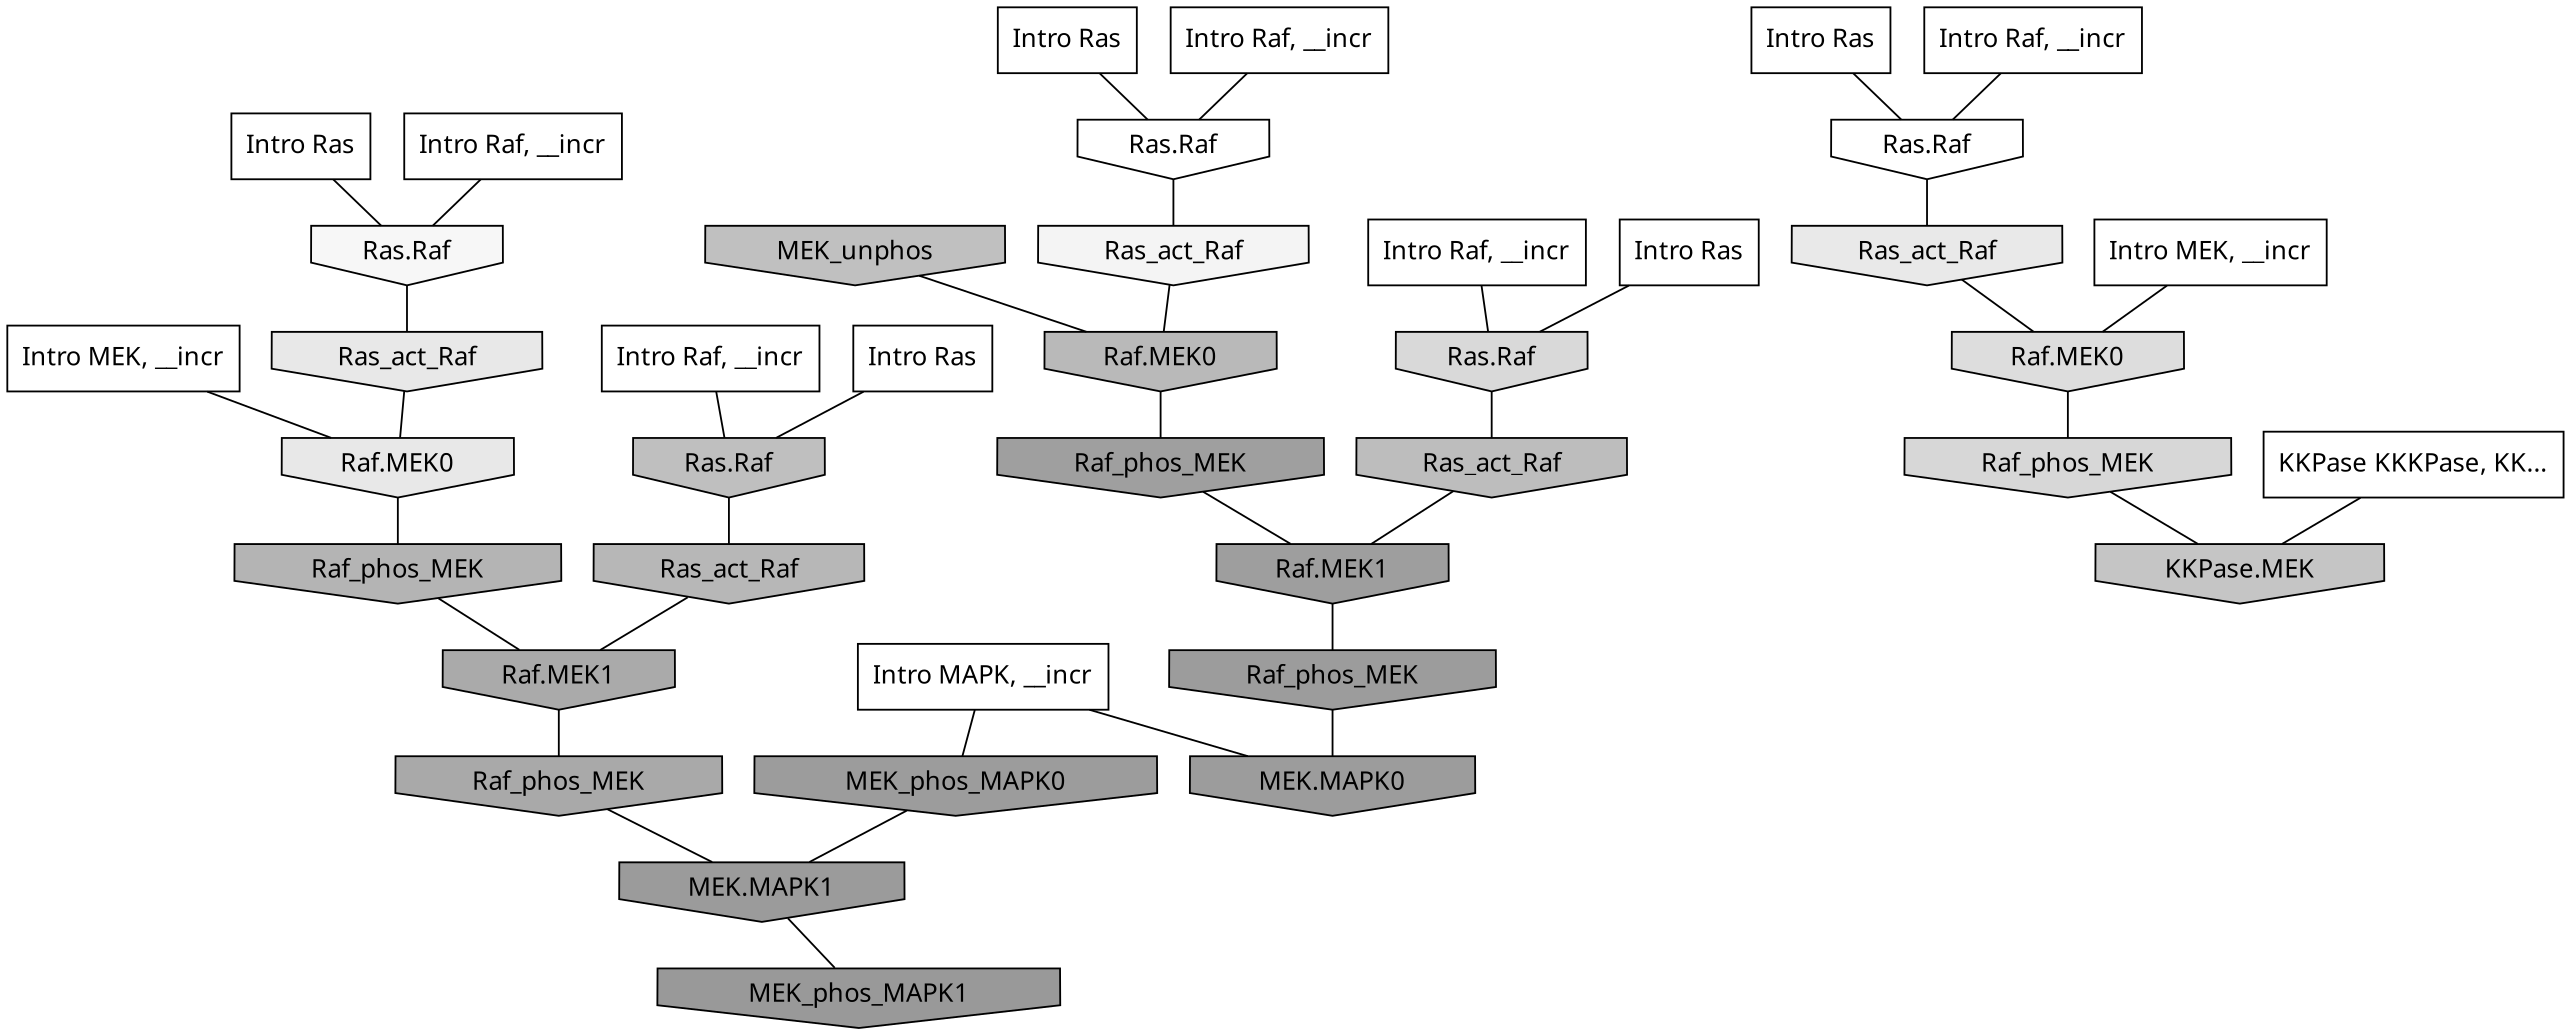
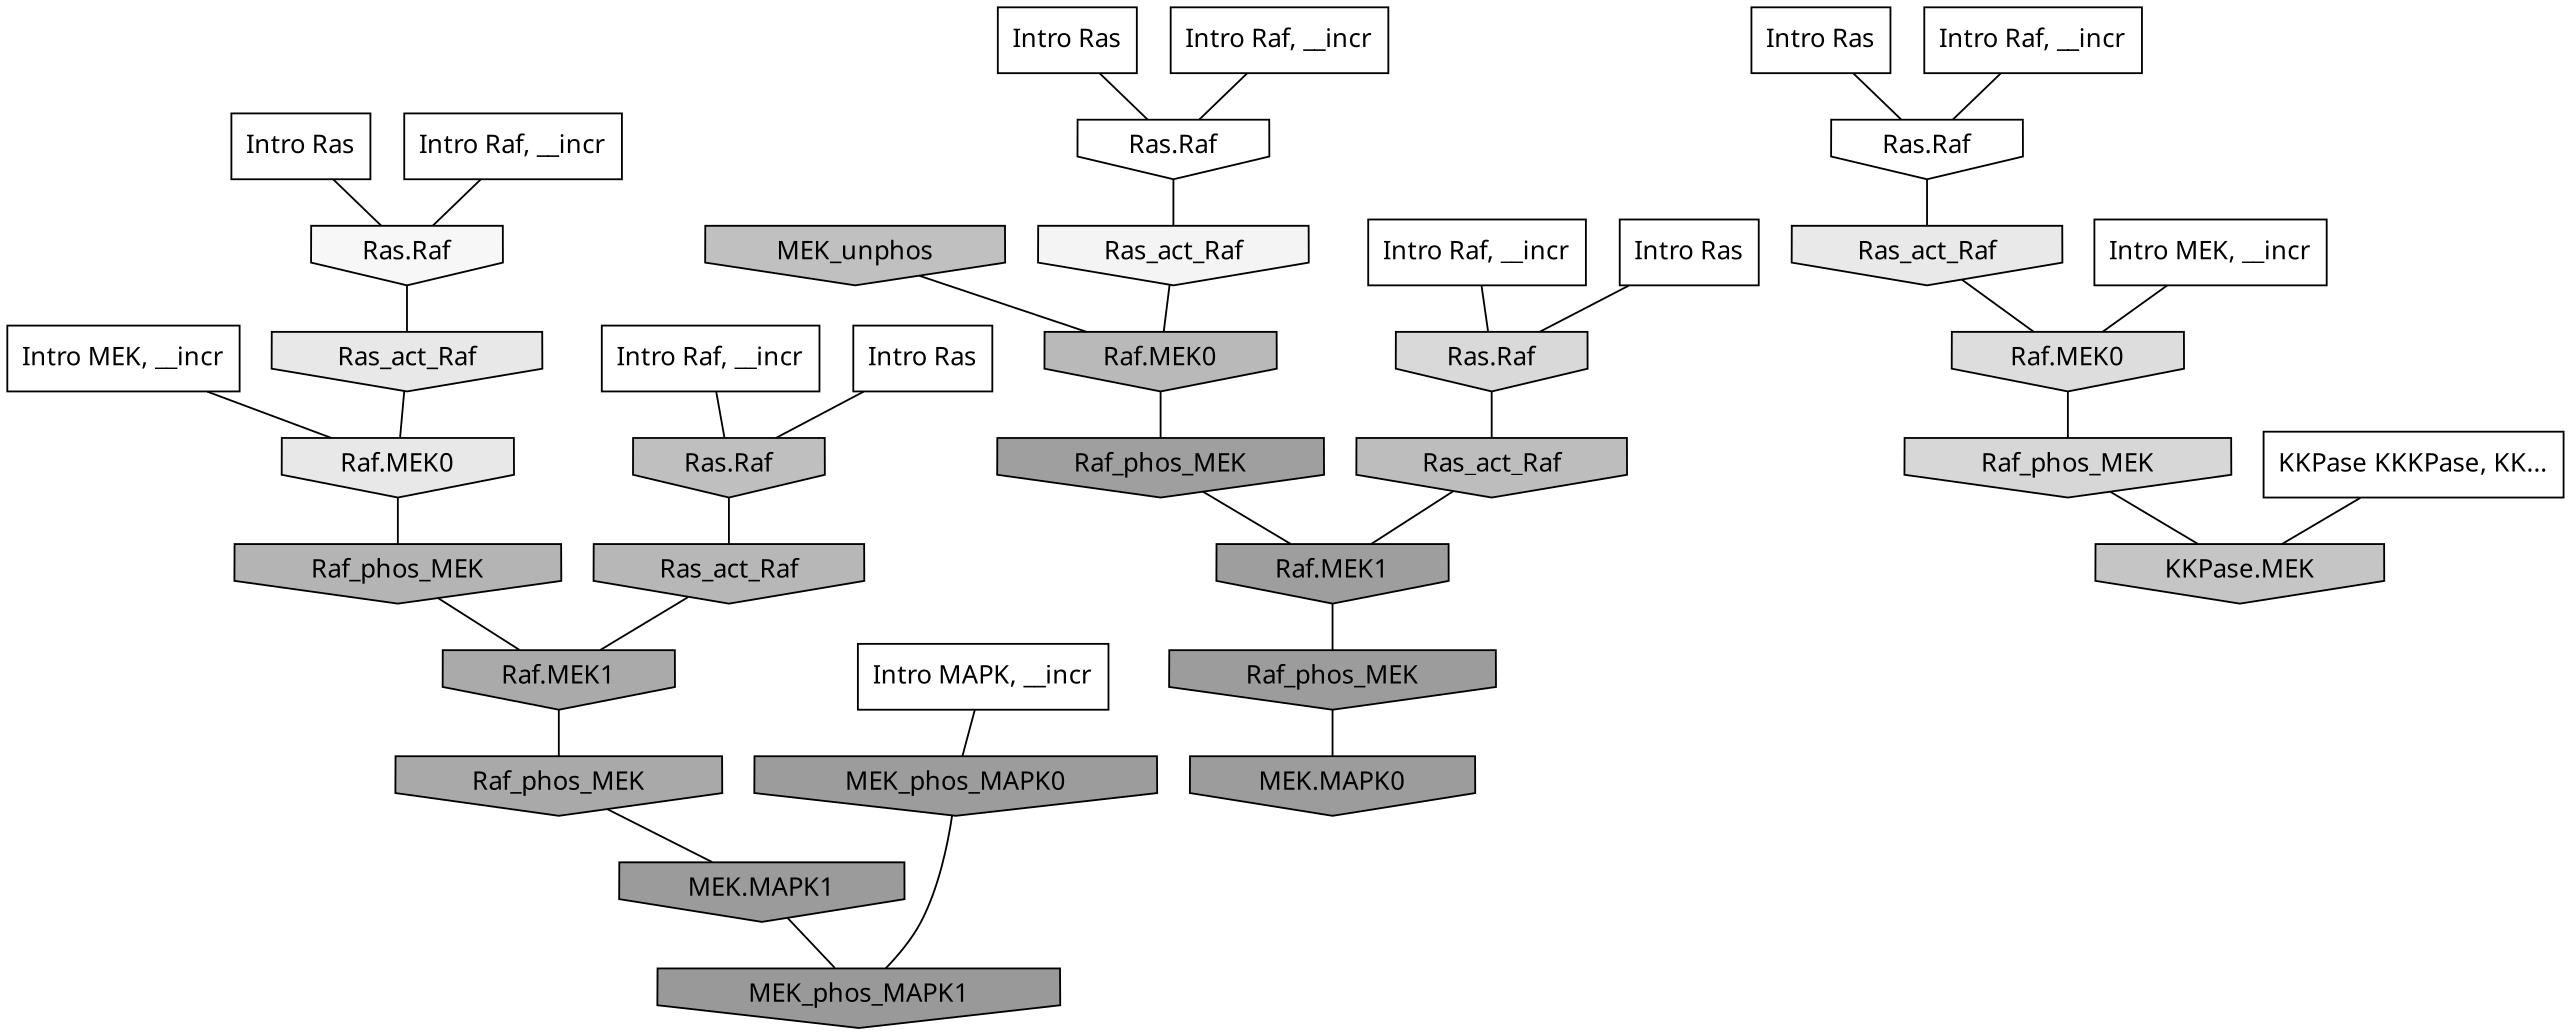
edge "Intro MAPK, __incr" -- "MEK.MAPK0": removed
edge "MEK_phos_MAPK0" -- "MEK.MAPK1": now "MEK_phos_MAPK0" -- "MEK_phos_MAPK1"
